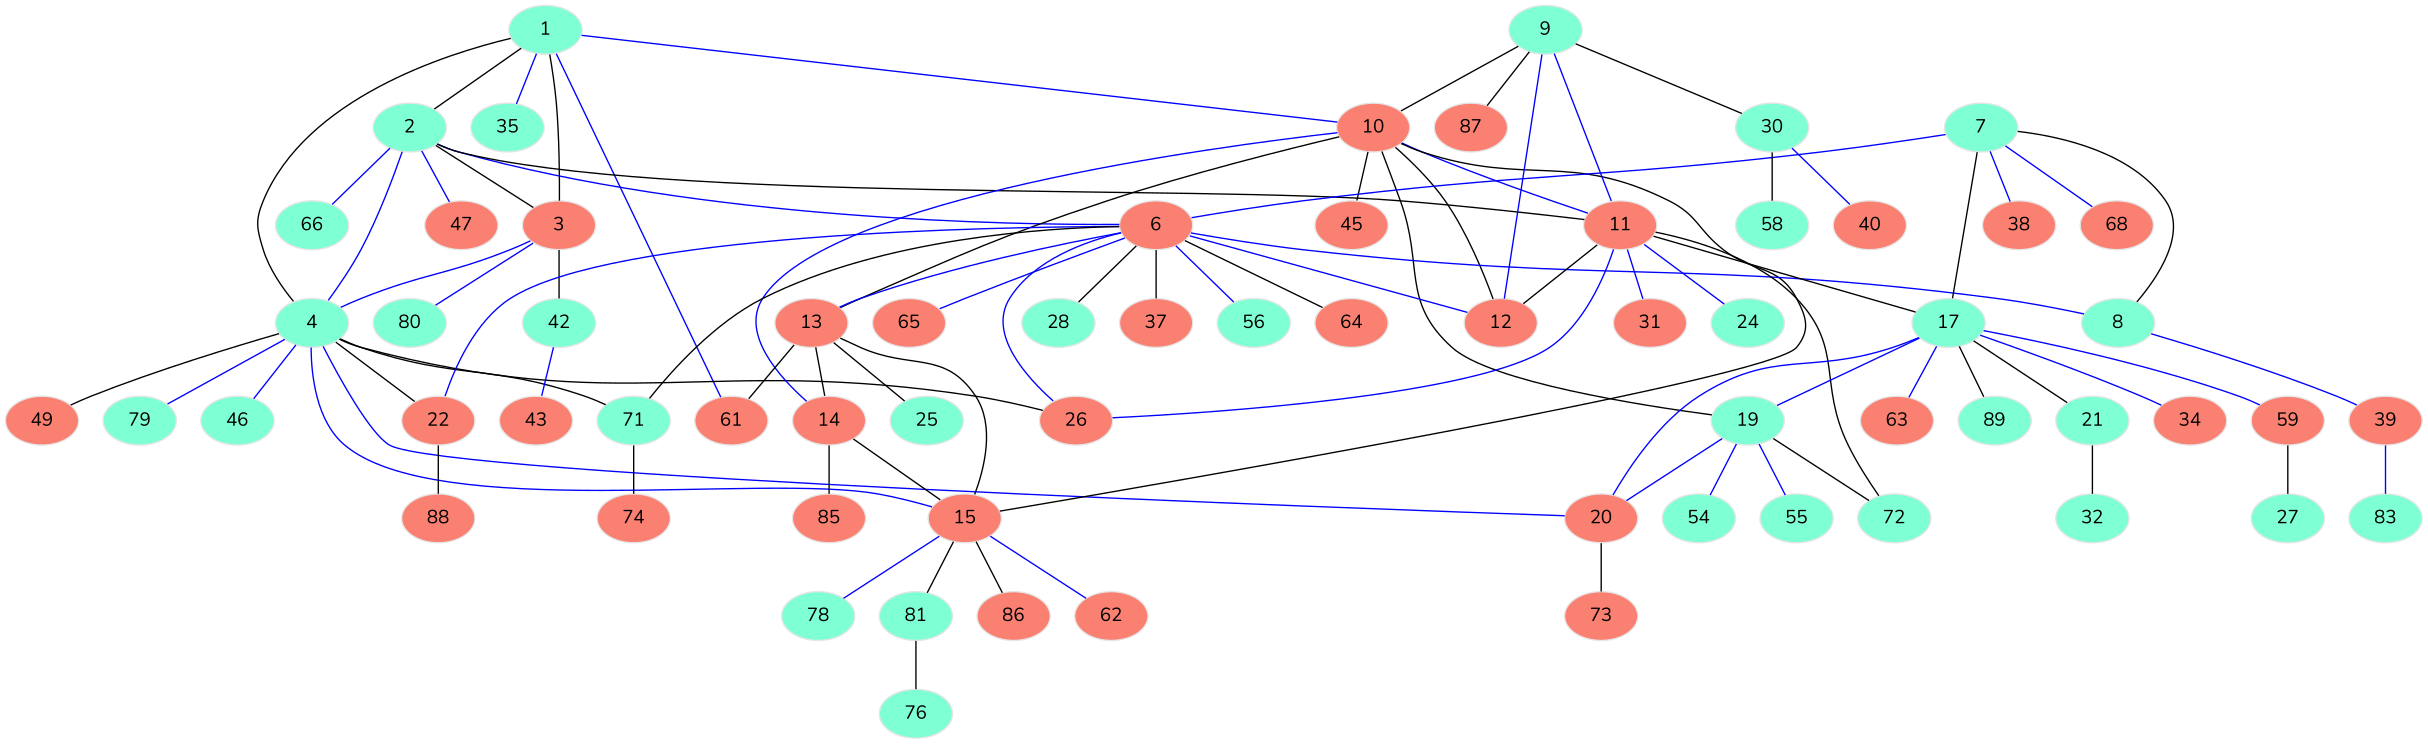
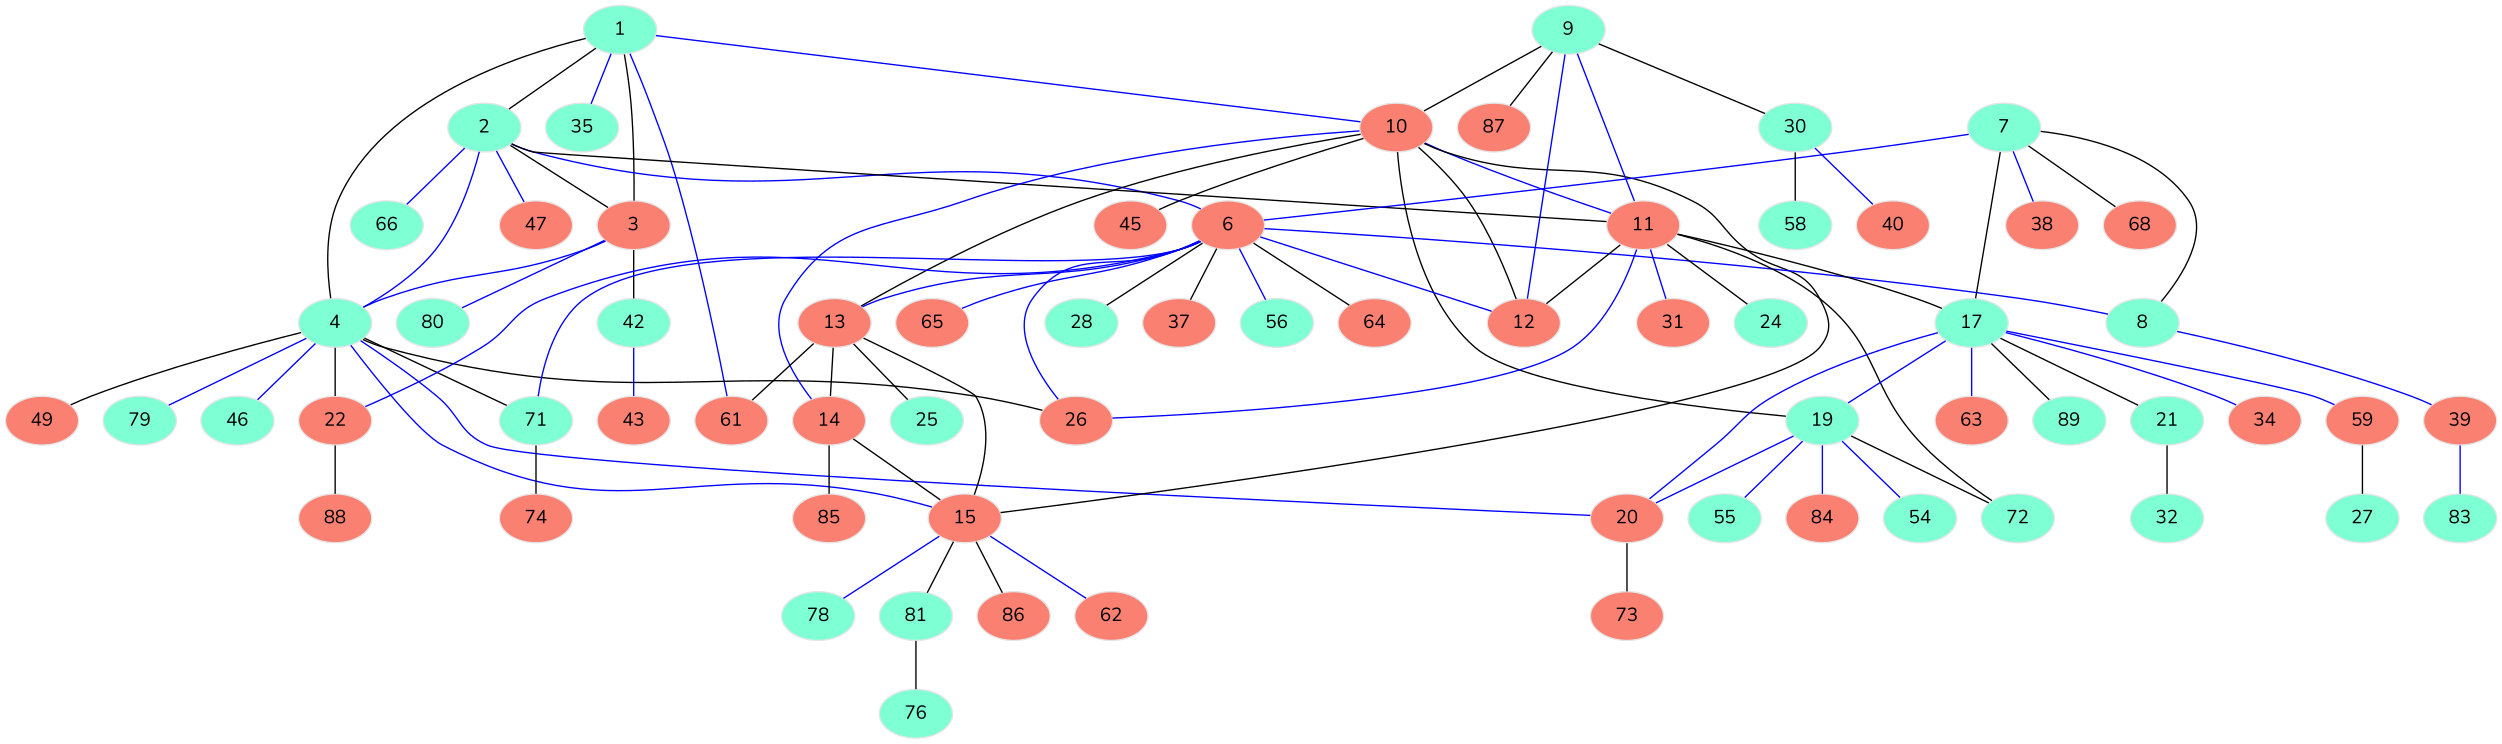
edge "7" -- "68": color blue -> black
edge "6" -- "71": color black -> blue
edge "11" -- "24": color blue -> black
node "84": added
